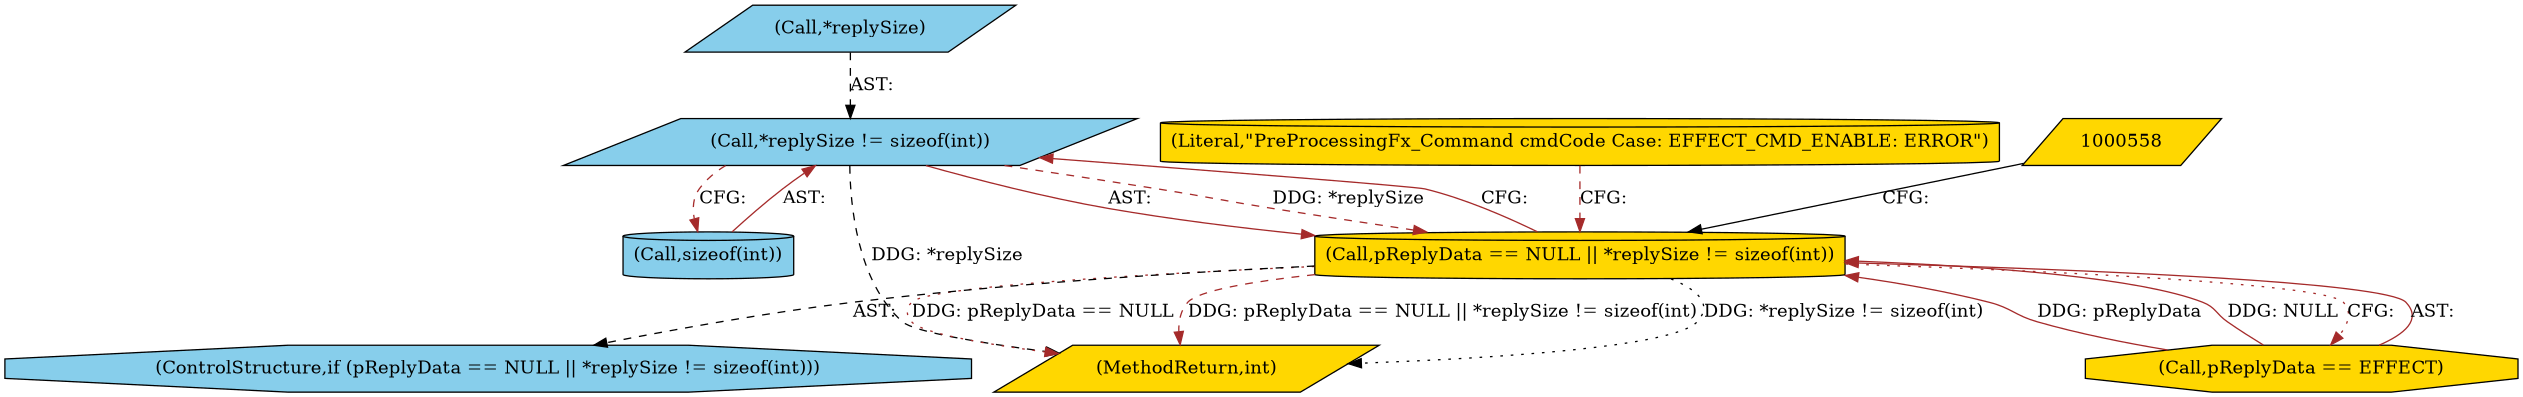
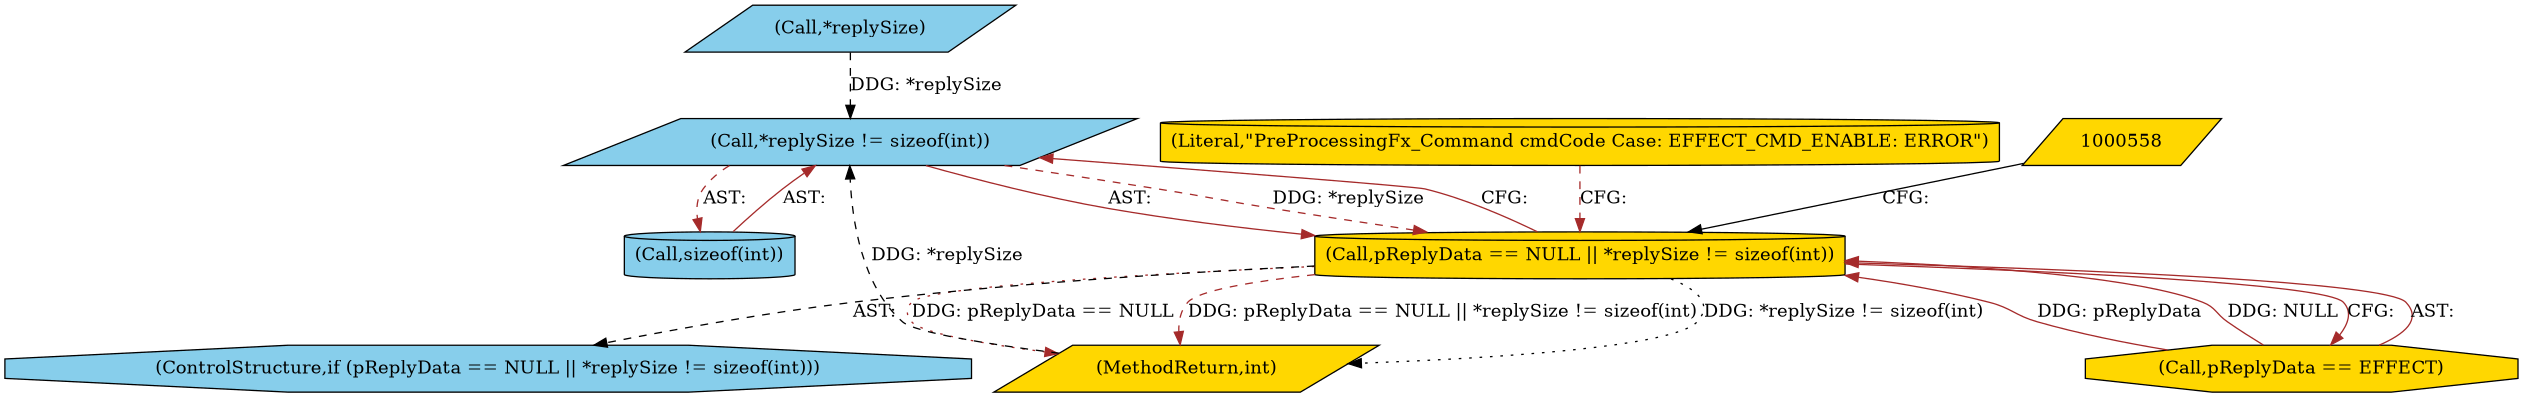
edge "(Call,*replySize)" -> "(Call,*replySize != sizeof(int))": label "AST: " -> "DDG: *replySize"
edge "(Call,*replySize != sizeof(int))" -> "(Call,sizeof(int))": label "CFG: " -> "AST: "
edge "(Call,pReplyData == NULL || *replySize != sizeof(int))" -> "(Call,pReplyData == EFFECT)": style dotted -> solid
edge "(Call,*replySize != sizeof(int))" -> "(MethodReturn,int)": reversed
